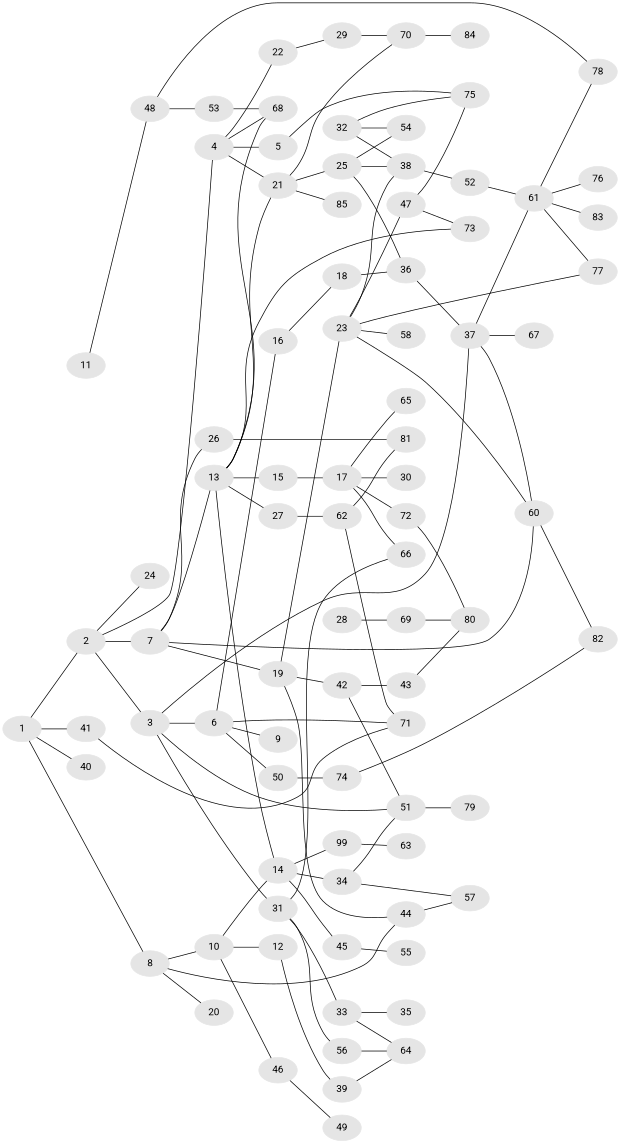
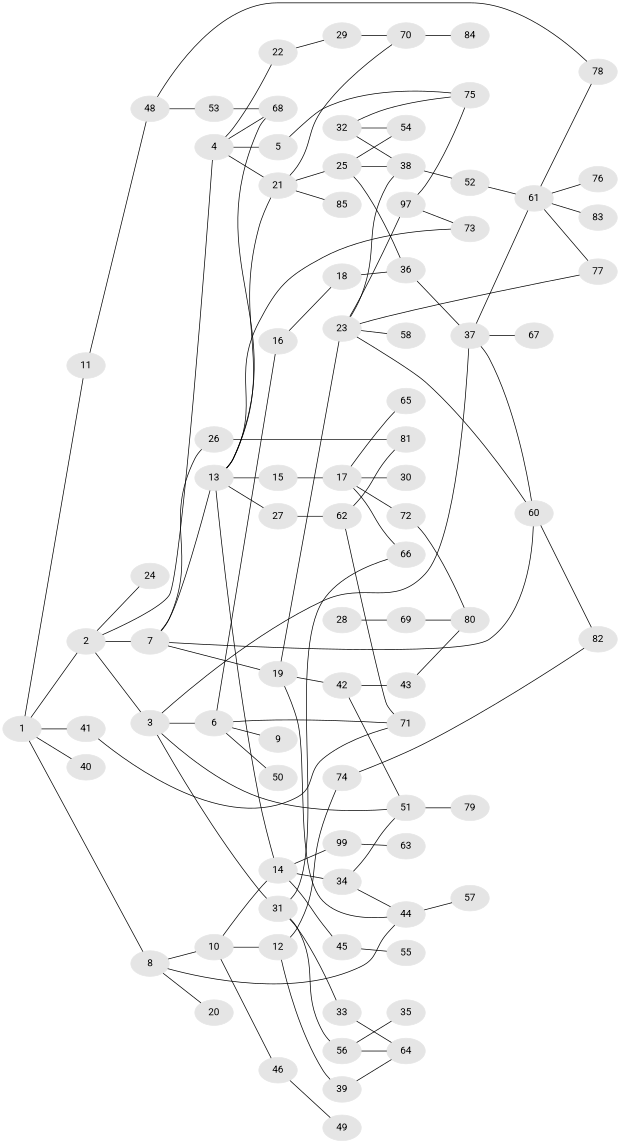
node "47": label "47" -> "97"
edge "11" -- "1": added
edge "50" -- "74": now "12" -- "74"
edge "34" -- "57": now "34" -- "44"
edge "33" -- "35": now "56" -- "35"
